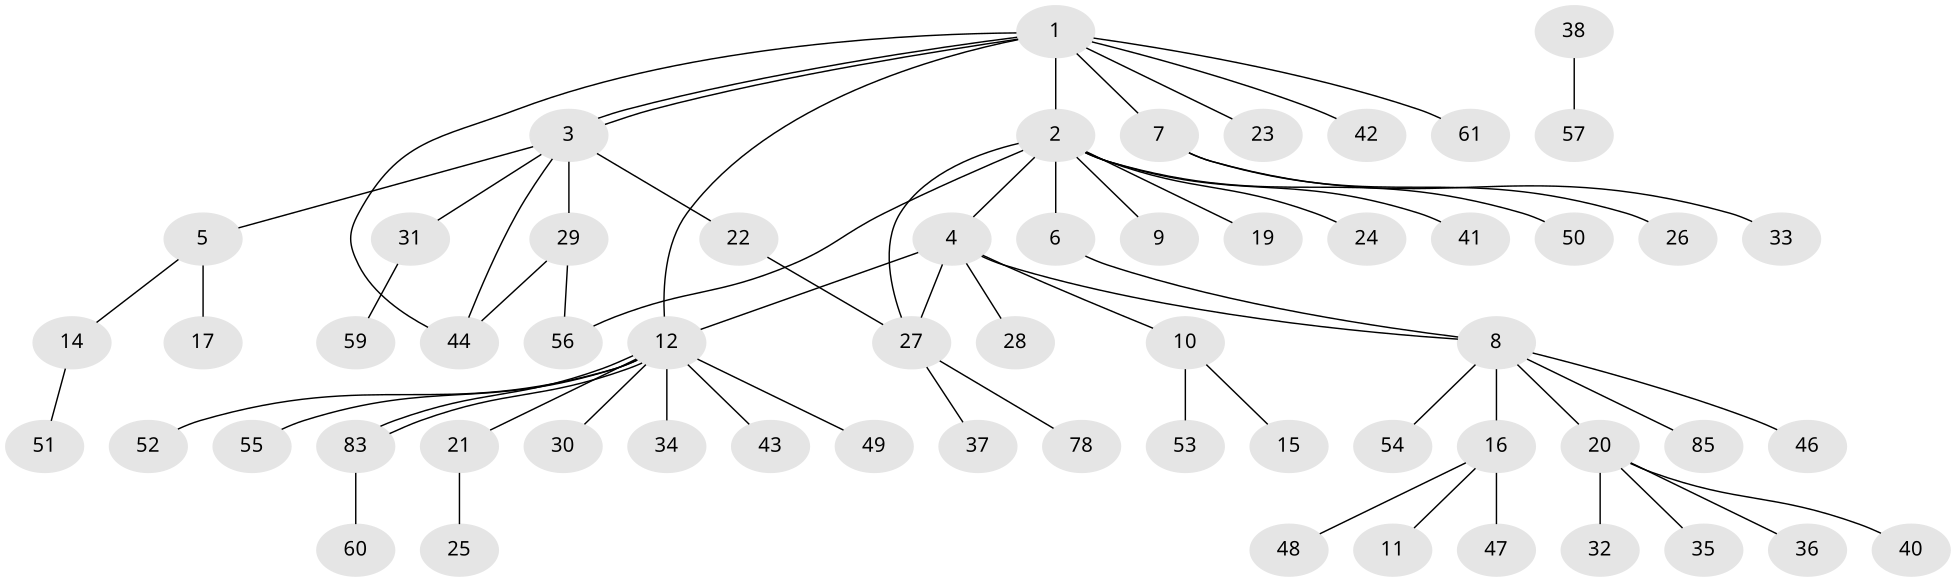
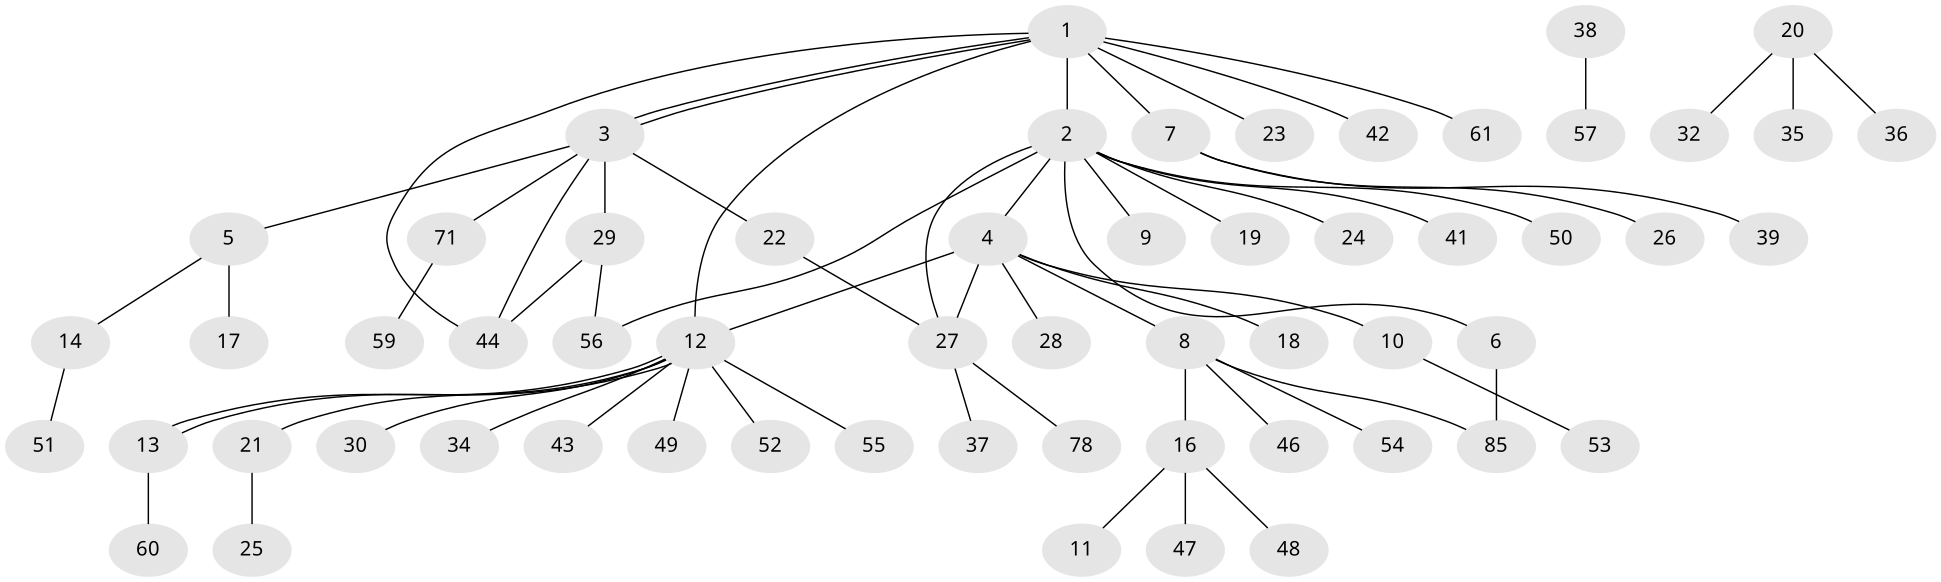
node "31": label "31" -> "71"
node "33": label "33" -> "39"
edge "6" -- "8": now "6" -- "85"
node "18": added
edge "8" -- "20": removed
node "83": label "83" -> "13"
node "15": removed
node "40": removed
